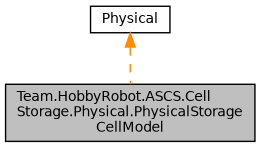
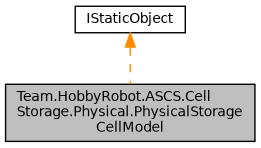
node "Physical": label "Physical" -> "IStaticObject"
